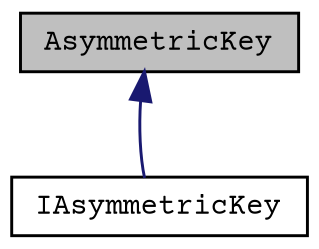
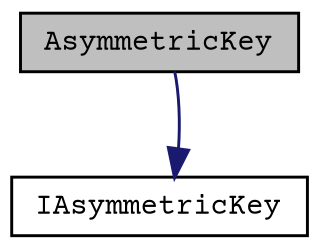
edge "IAsymmetricKey" -> "AsymmetricKey": reversed
